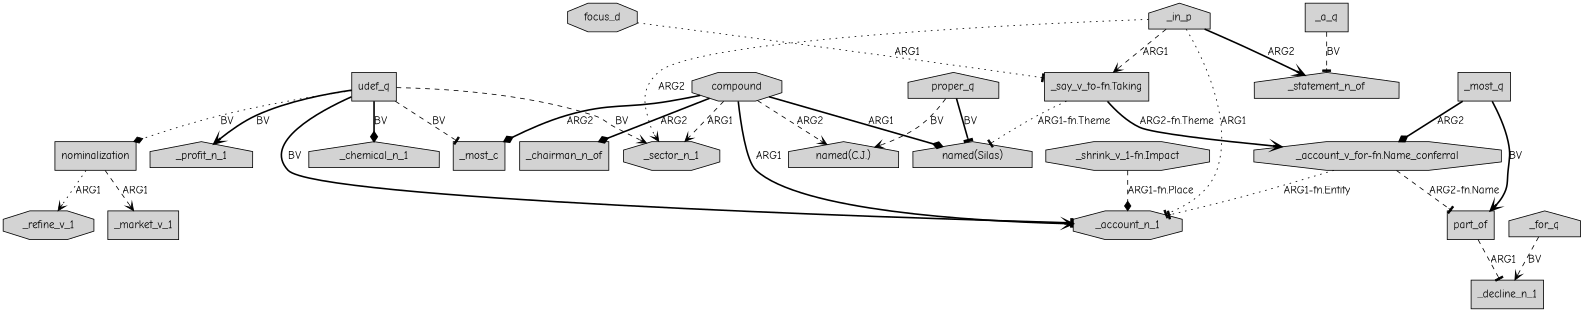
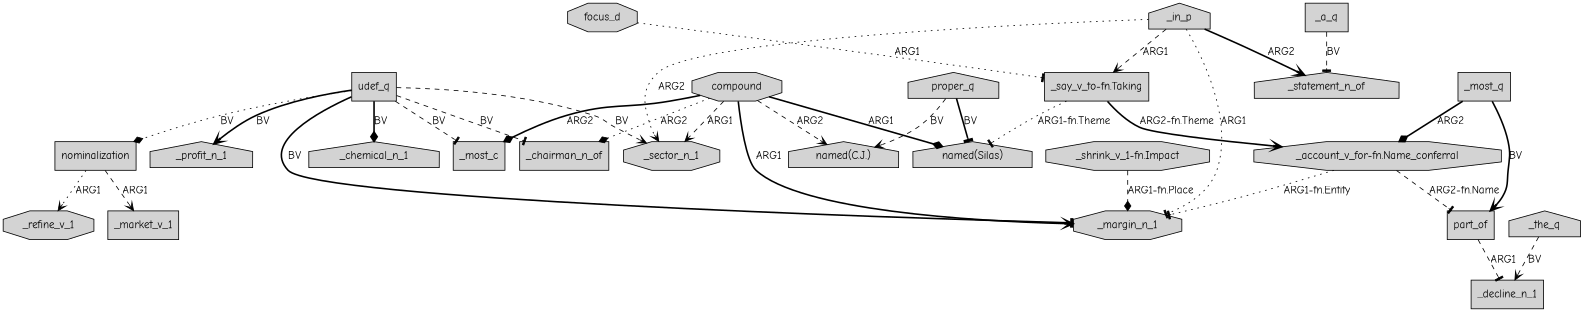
edge "udef_q" -> "_chairman_n_of": added, label "BV"
edge "compound" -> "_chairman_n_of": style bold -> dotted
node "_account_n_1": label "_account_n_1" -> "_margin_n_1"
node "_for_q": label "_for_q" -> "_the_q"
